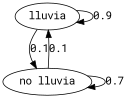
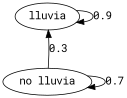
edge "lluvia" -> "no lluvia": removed, label "0.1"
edge "no lluvia" -> "lluvia": label "0.1" -> "0.3"
